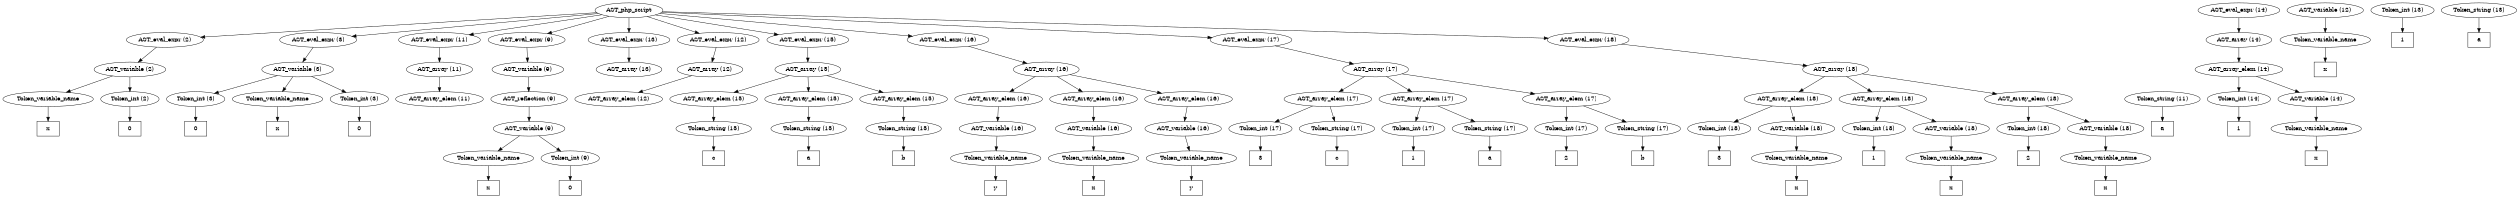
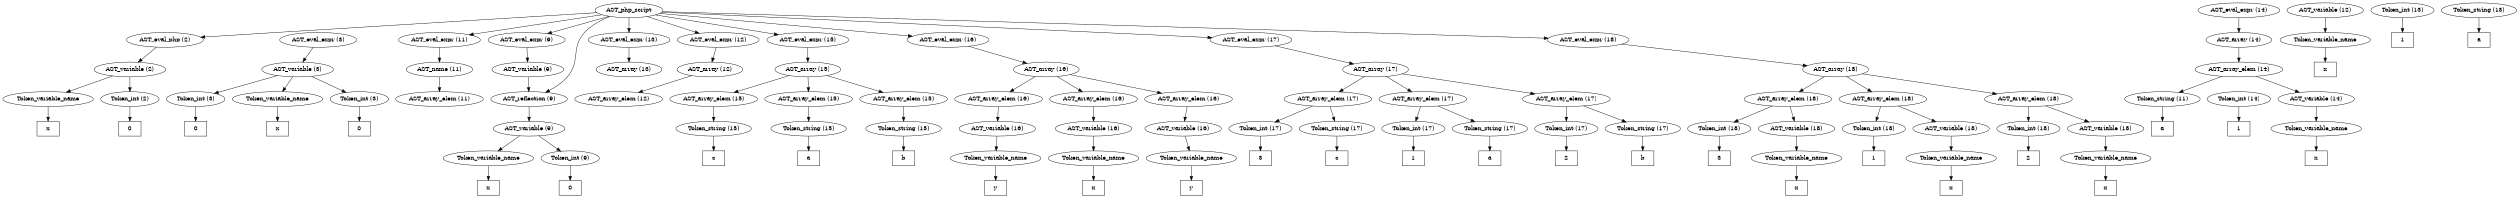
edge "AST_php_script" -> "AST_eval_expr (3)": now "AST_php_script" -> "AST_reflection (9)"
node "AST_eval_expr (2)": label "AST_eval_expr (2)" -> "AST_eval_php (2)"
node "AST_array (11)": label "AST_array (11)" -> "AST_name (11)"
edge "AST_array_elem (14)" -> "Token_int (14)": now "AST_array_elem (14)" -> "Token_string (11)"
